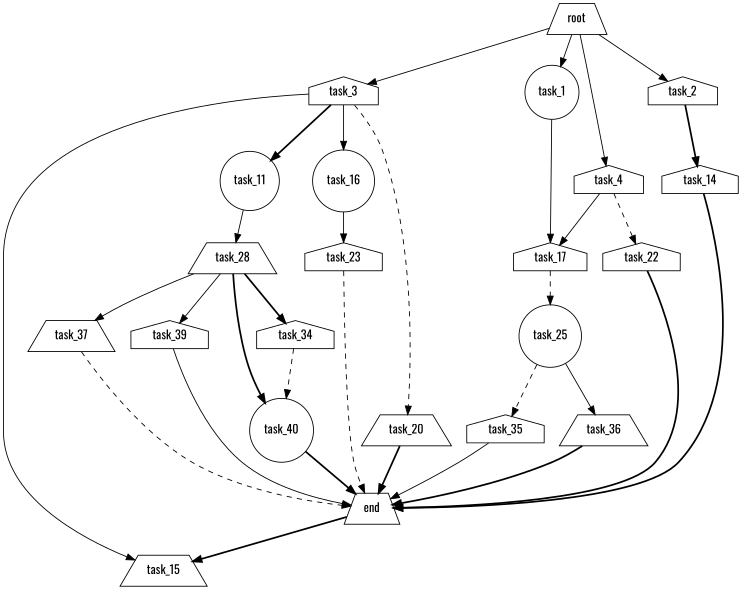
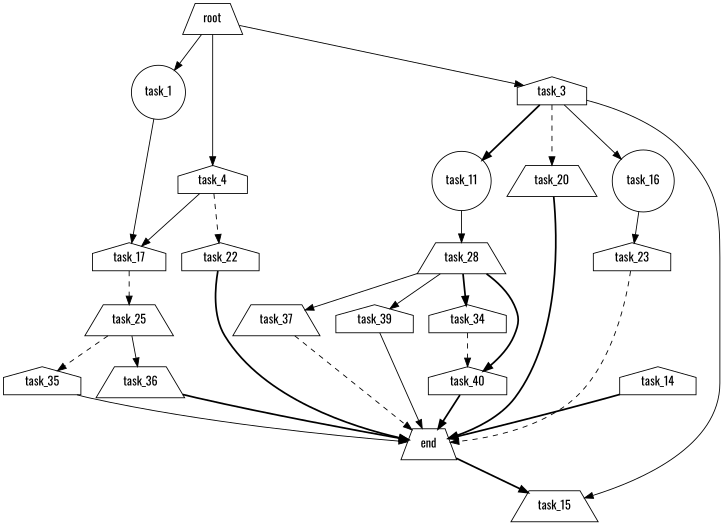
node "task_2": removed
node "task_25": shape circle -> trapezium
node "task_40": shape circle -> house
